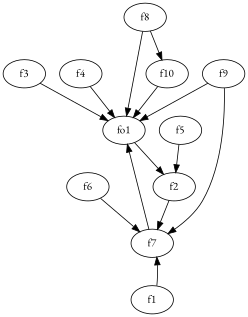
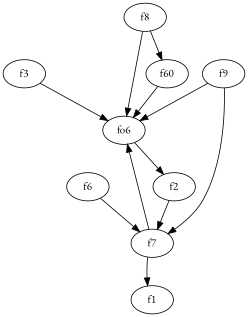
node "f4": removed
node "f10": label "f10" -> "f60"
node "fo1": label "fo1" -> "fo6"
node "f5": removed
edge "f1" -> "f7": reversed
